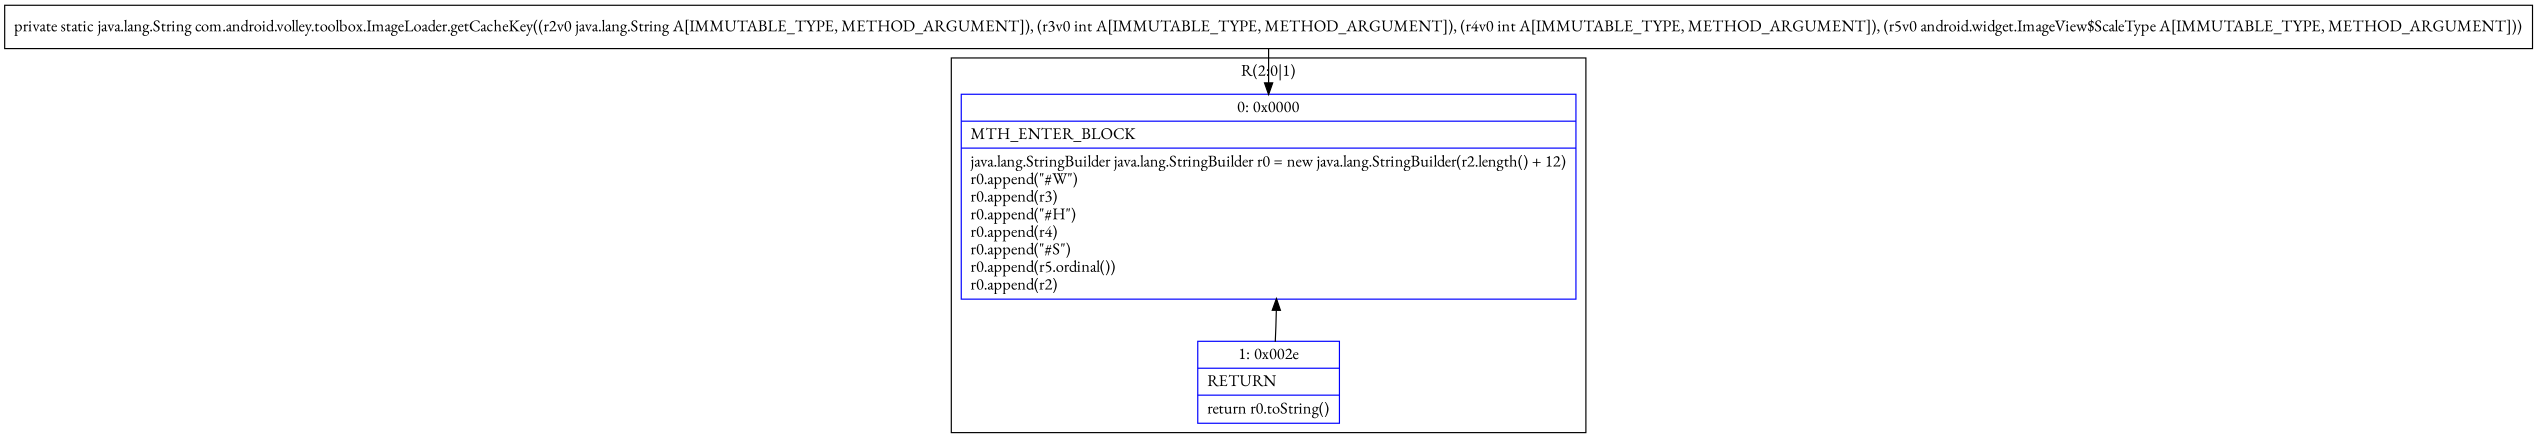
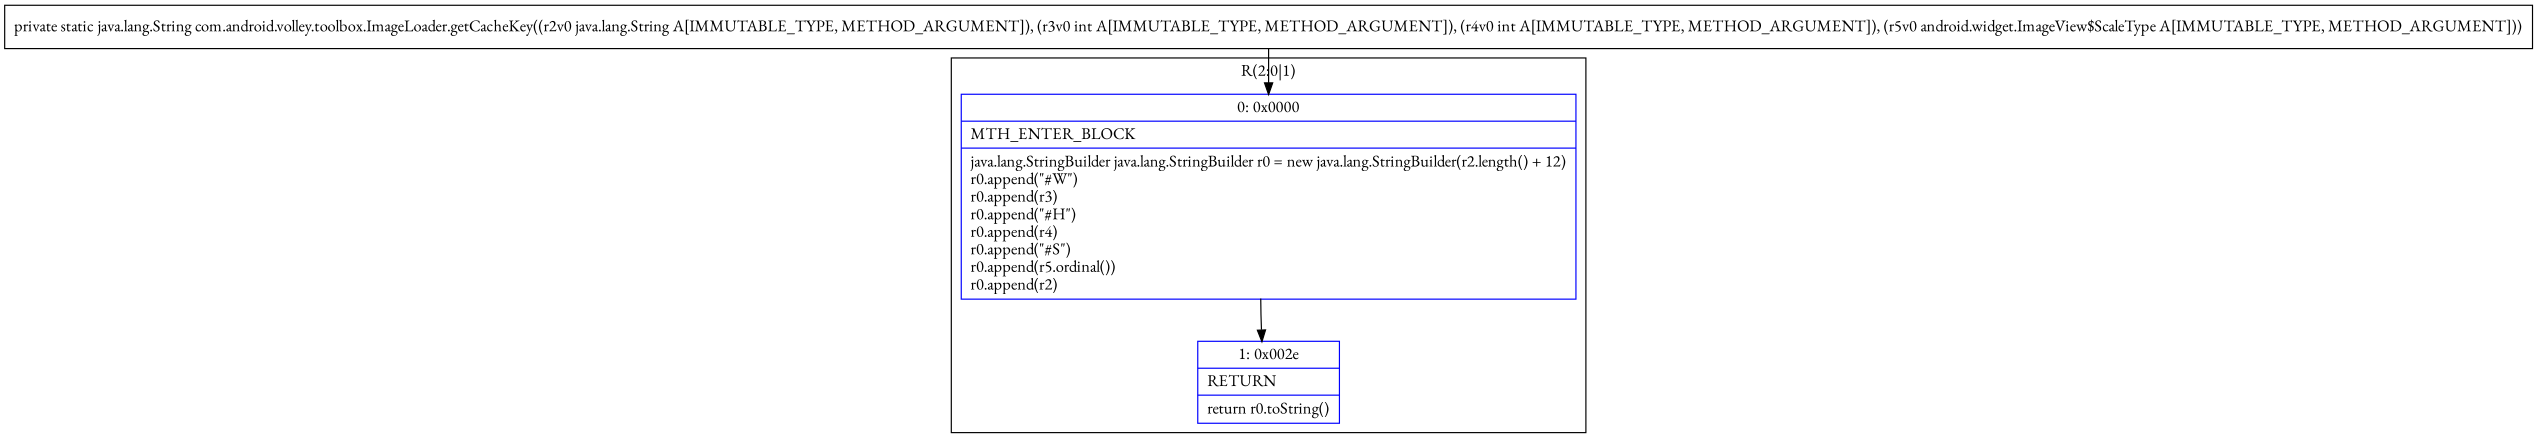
edge "1: 0x002e" -> "0: 0x0000": reversed
